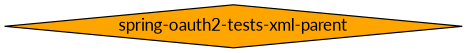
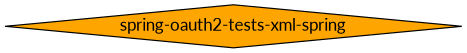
node "spring-oauth2-tests-xml-parent": label "spring-oauth2-tests-xml-parent" -> "spring-oauth2-tests-xml-spring"
